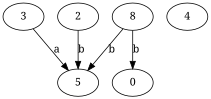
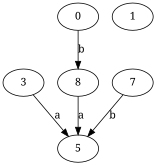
node "2": label "2" -> "7"
node "1": added
node "4": removed
edge "8" -> "0": reversed
edge "8" -> "5": label "b" -> "a"
